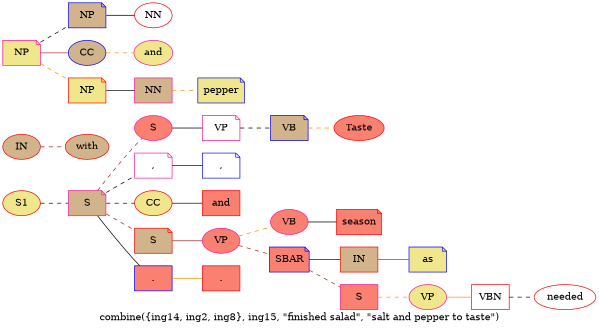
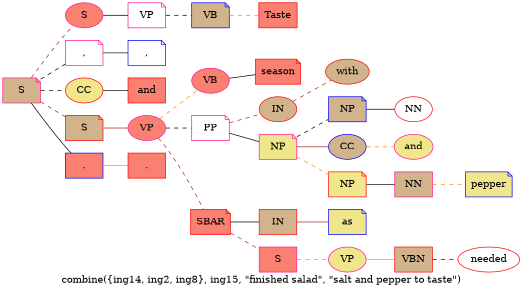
node "PP": added
node "Taste": shape ellipse -> box
node "S1": removed
node "SBAR": color blue -> red
node "VBN": fillcolor white -> tan
